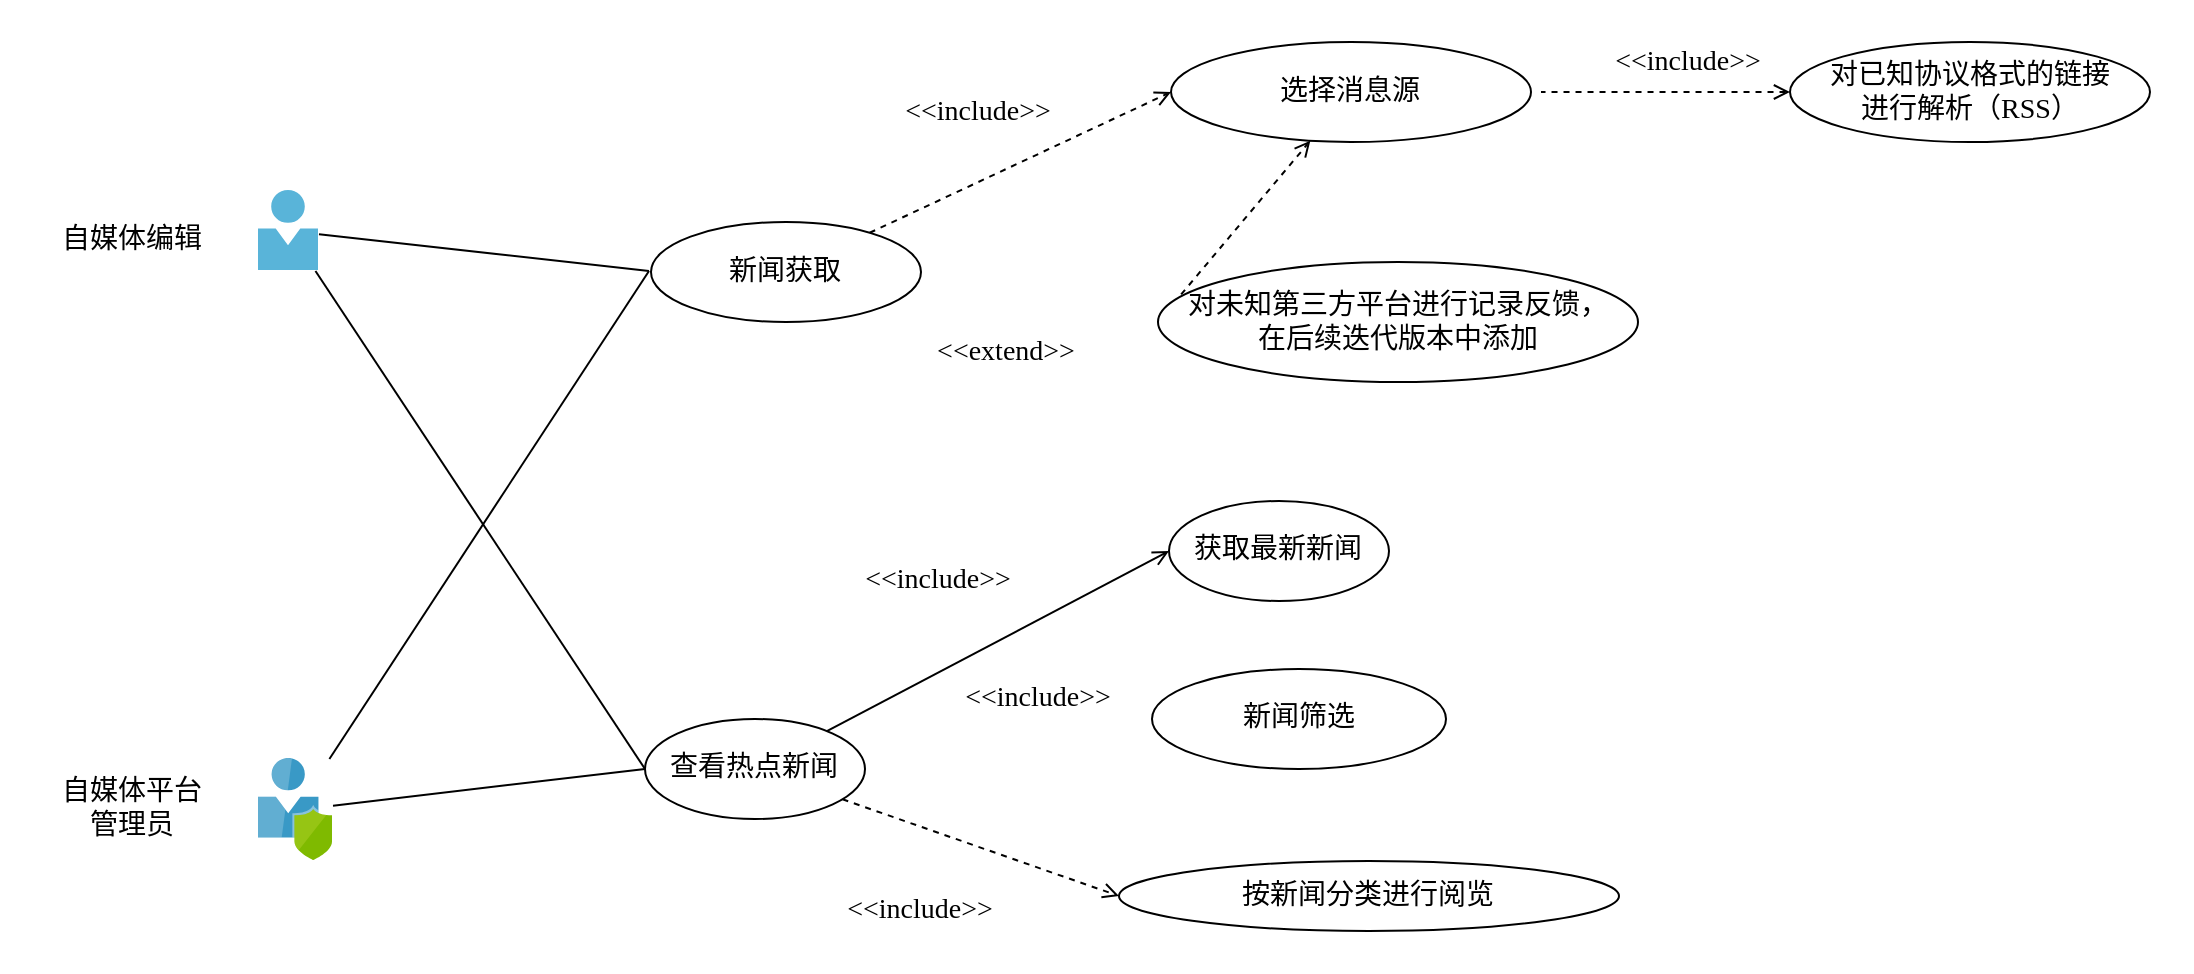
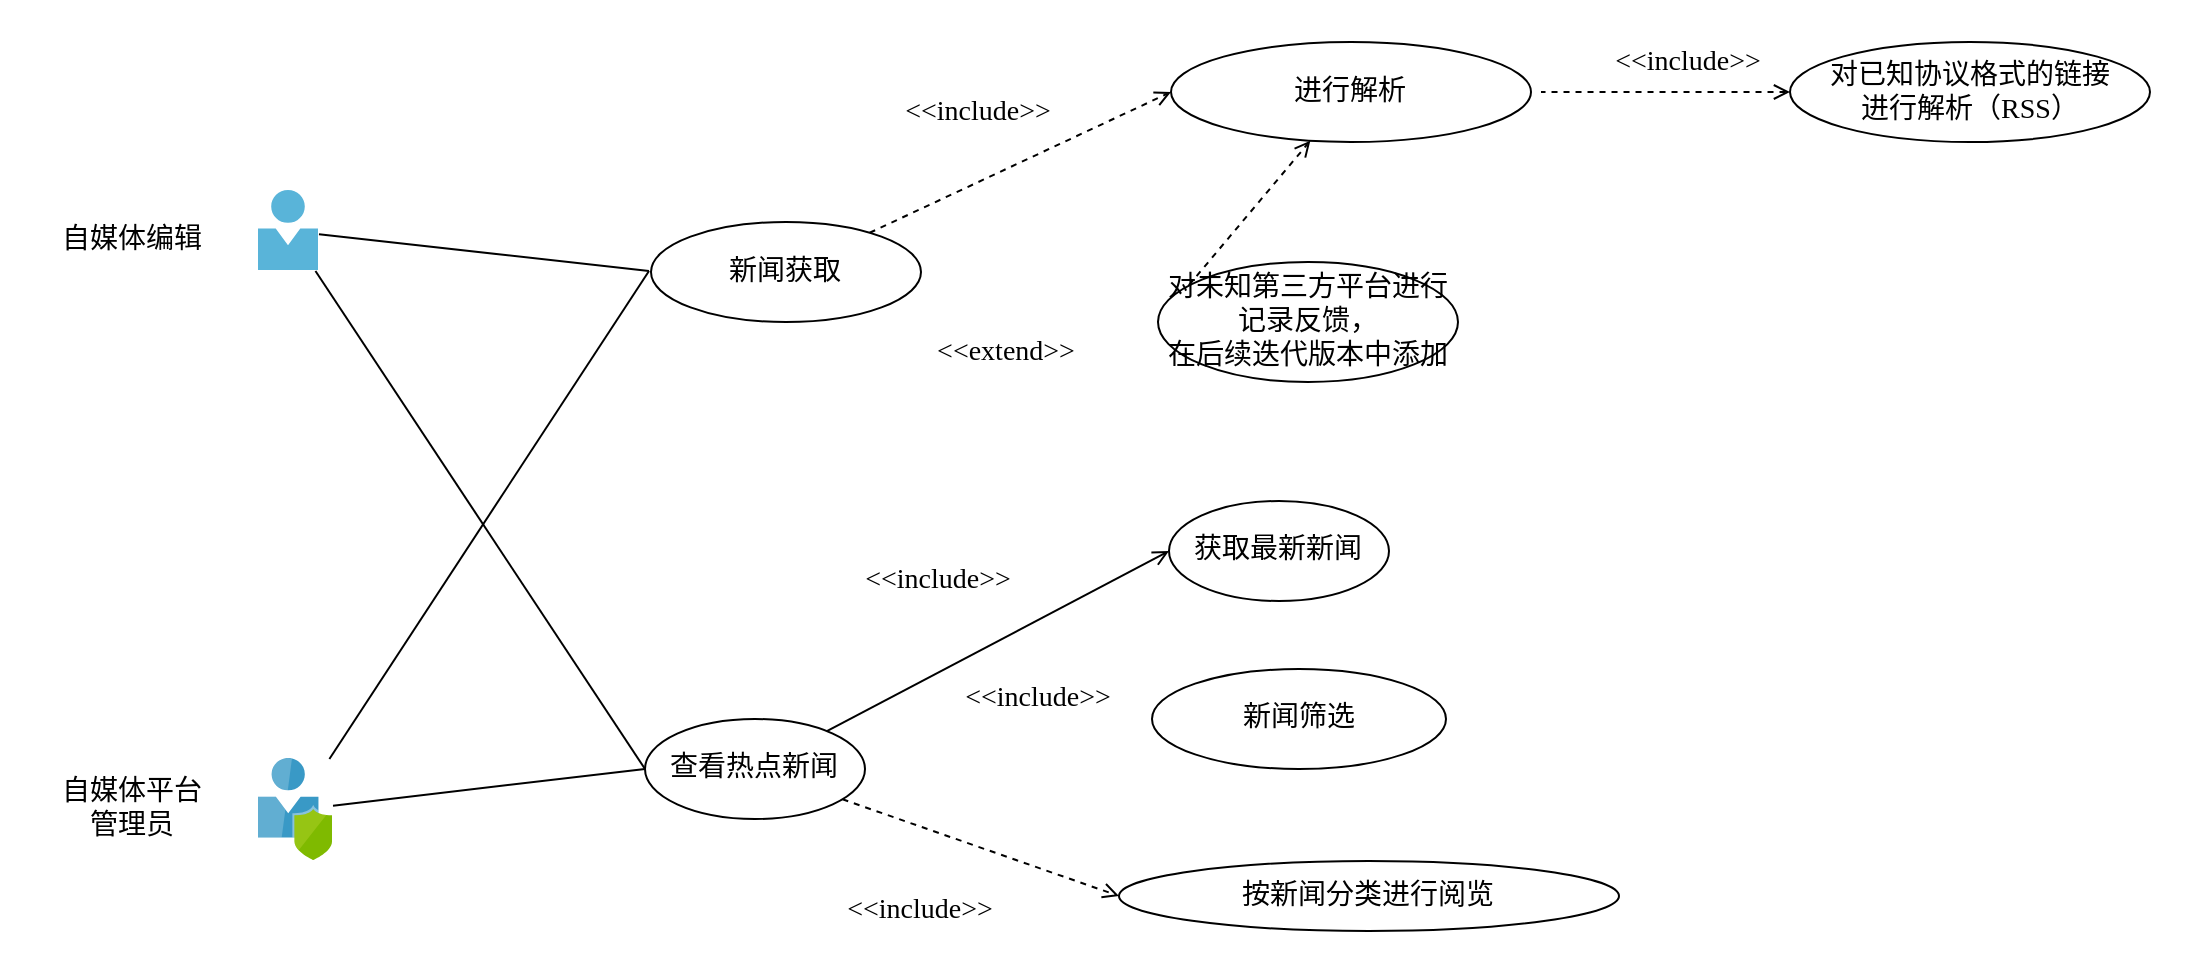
node "选择消息源": label "选择消息源" -> "进行解析"
node "对未知第三方平台进行记录反馈， 在后续迭代版本中添加": size 480x120 -> 300x120
